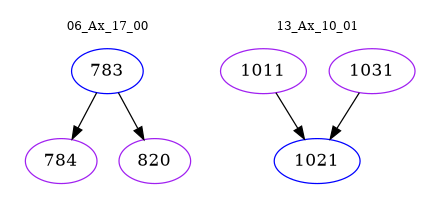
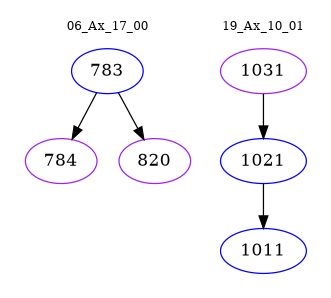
cluster "13_Ax_10_01": label "13_Ax_10_01" -> "19_Ax_10_01"
node "1011": color purple -> blue
edge "1011" -> "1021": reversed
